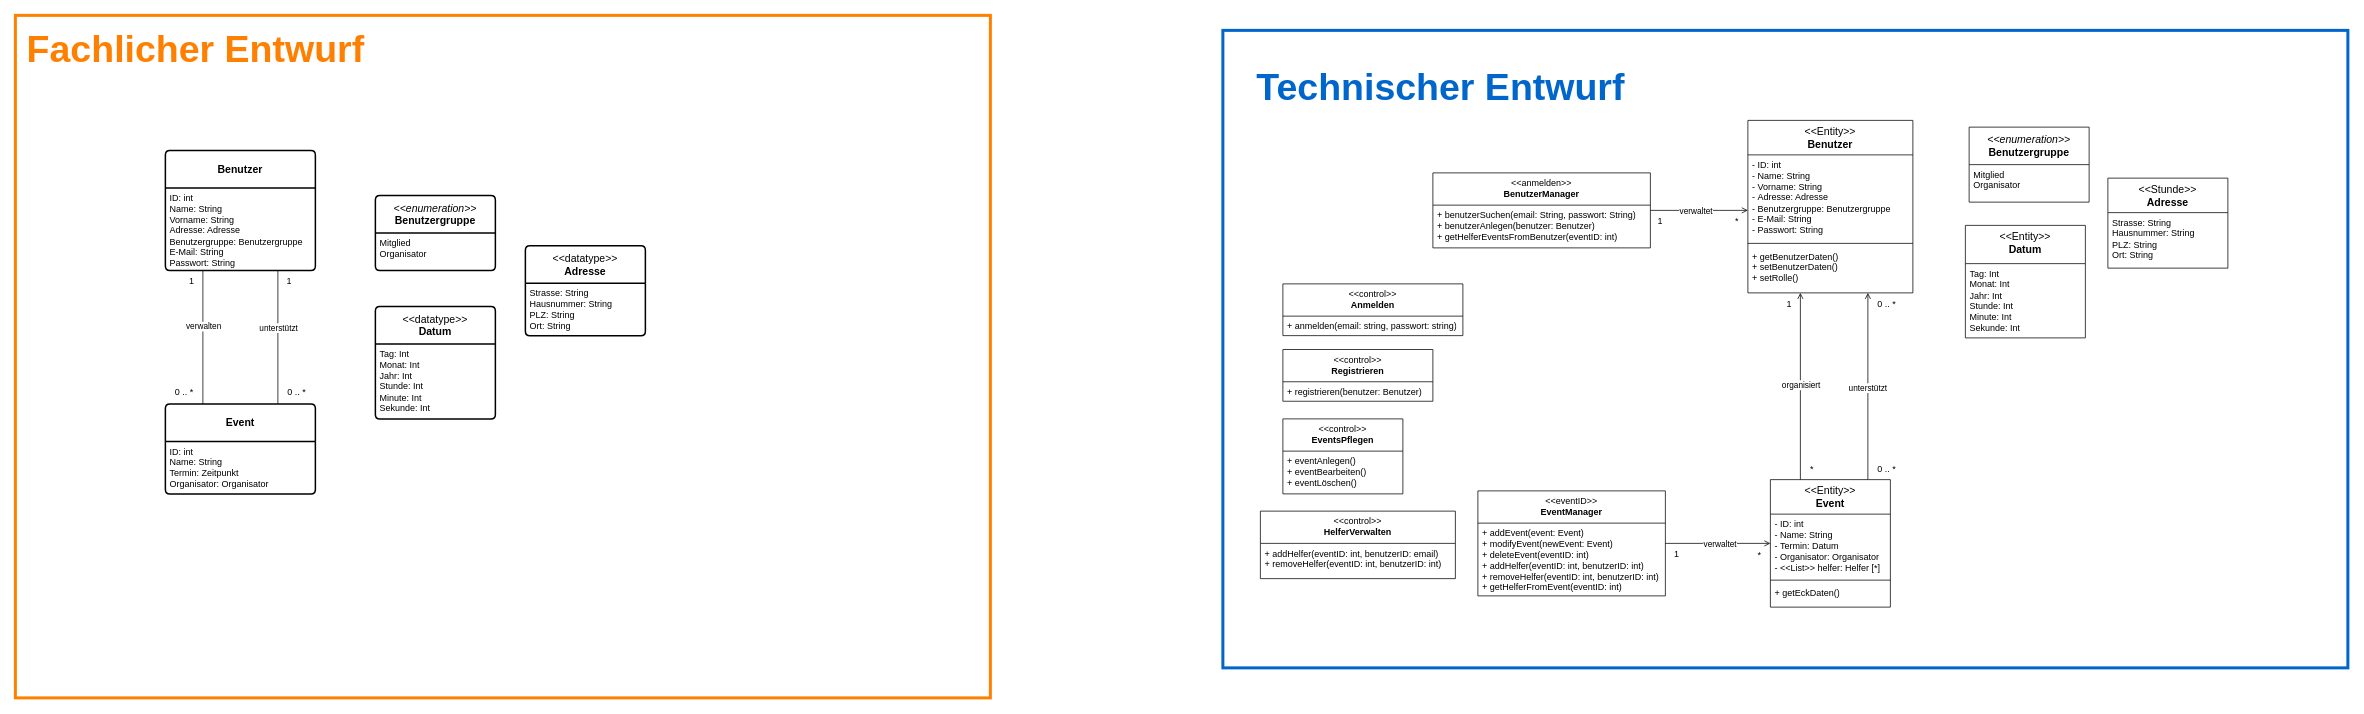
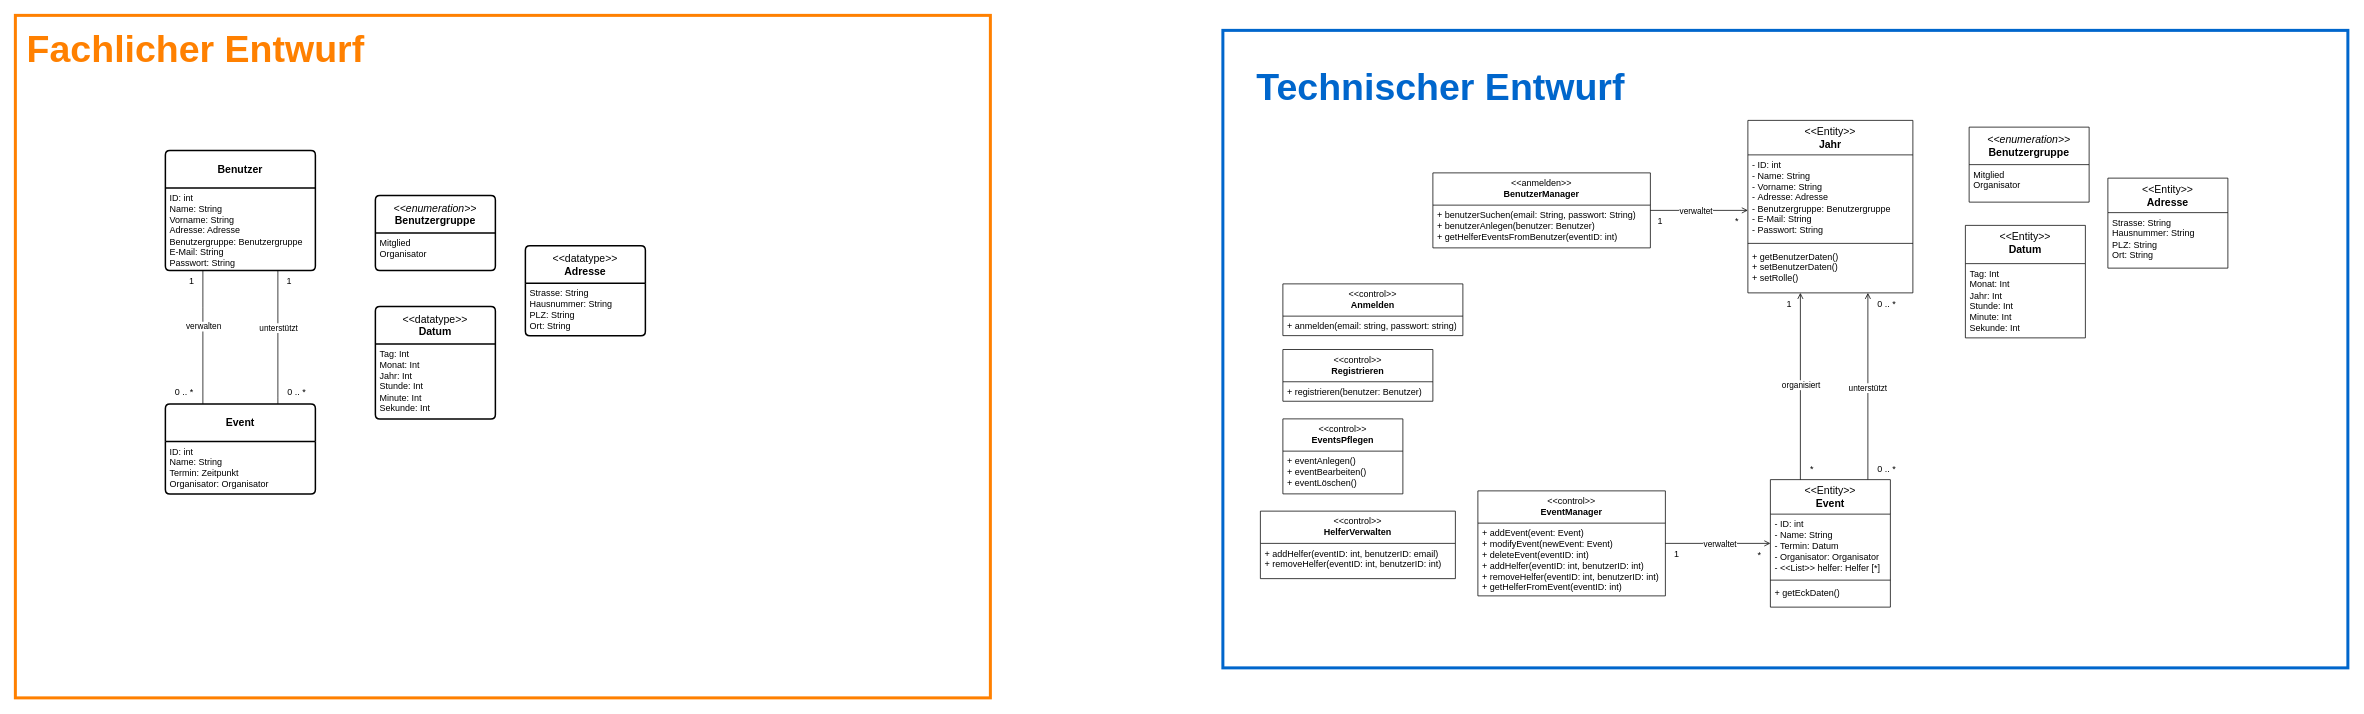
node "<<Entity>> Benutzer": label "<<Entity>> Benutzer" -> "<<Entity>> Jahr"
node "<<Stunde>> Adresse": label "<<Stunde>> Adresse" -> "<<Entity>> Adresse"
node "<<eventID>> EventManager": label "<<eventID>> EventManager" -> "<<control>> EventManager"
